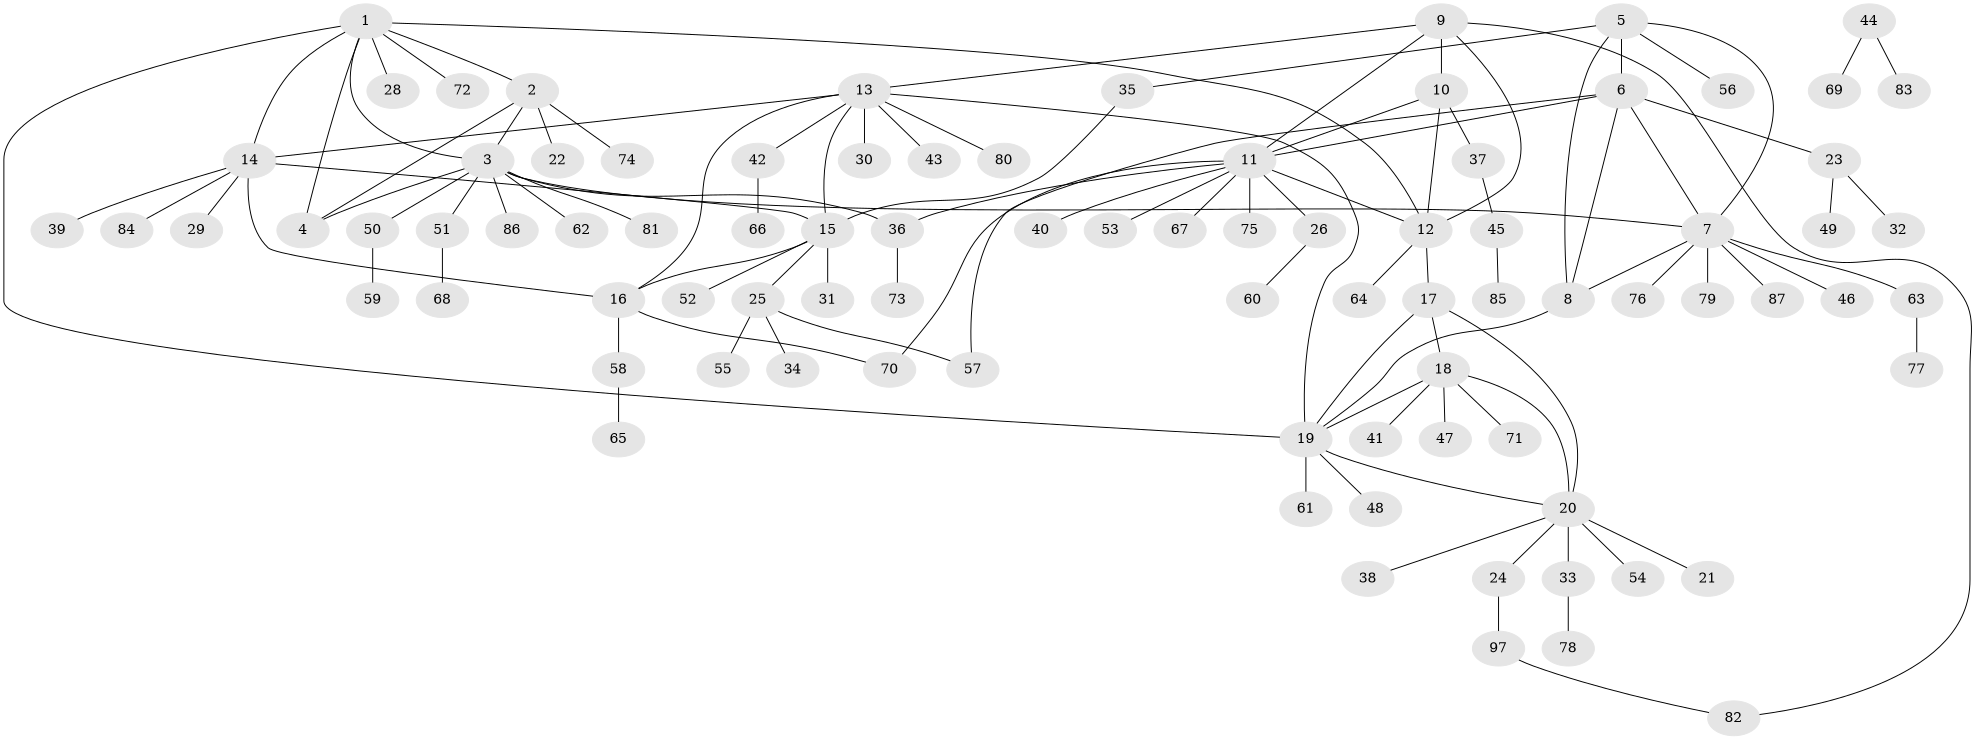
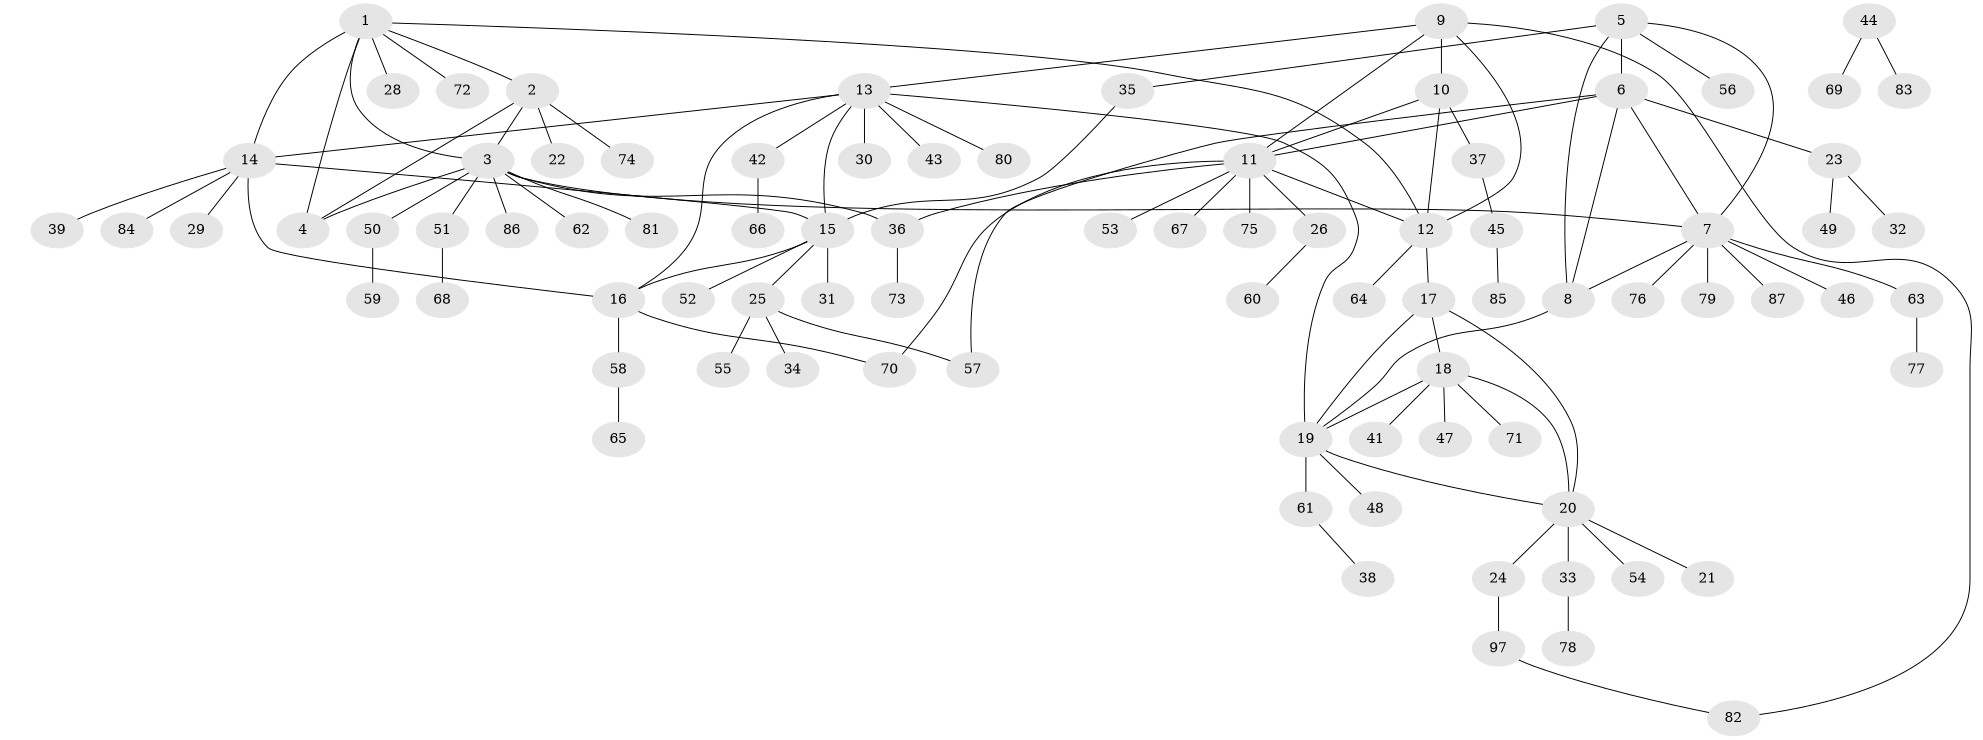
node "40": removed
edge "1" -- "19": removed
edge "20" -- "38": now "61" -- "38"
